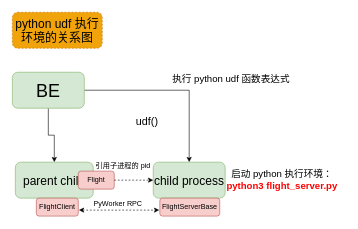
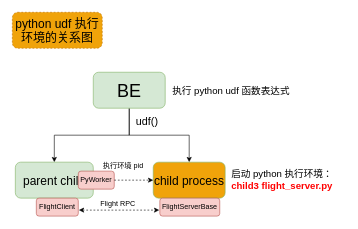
node "执行 python udf 函数表达式": moved (231, 78) -> (231, 90)
node "BE": moved (48, 90) -> (129, 90)
node "引用子进程的 pid": label "引用子进程的 pid" -> "执行环境 pid"
node "Flight": label "Flight" -> "PyWorker"
node "child process": fillcolor #d5e8d4 -> #f0a30a
node "启动 python 执行环境： python3 flight_server.py": label "启动 python 执行环境： python3 flight_server.py" -> "启动 python 执行环境： child3 flight_server.py"
node "PyWorker RPC": label "PyWorker RPC" -> "Flight RPC"
